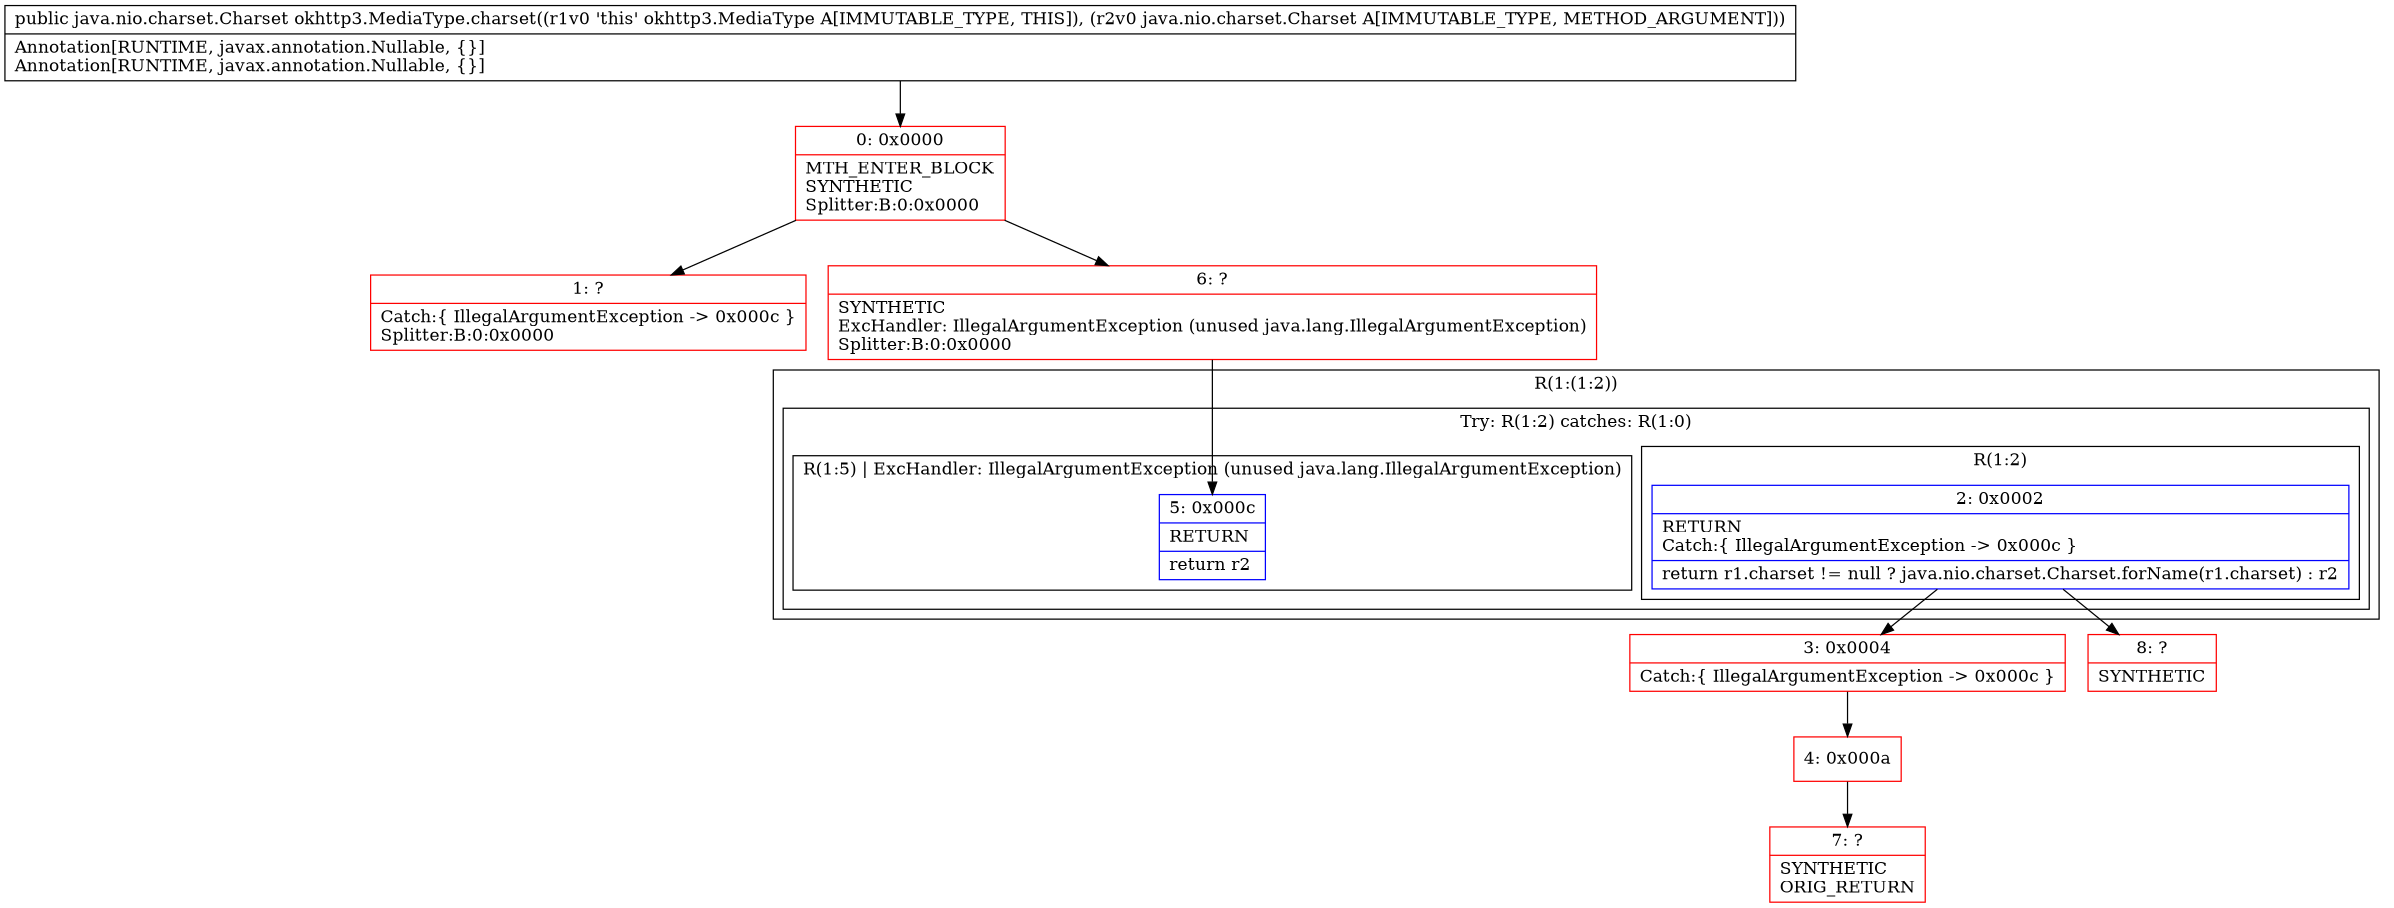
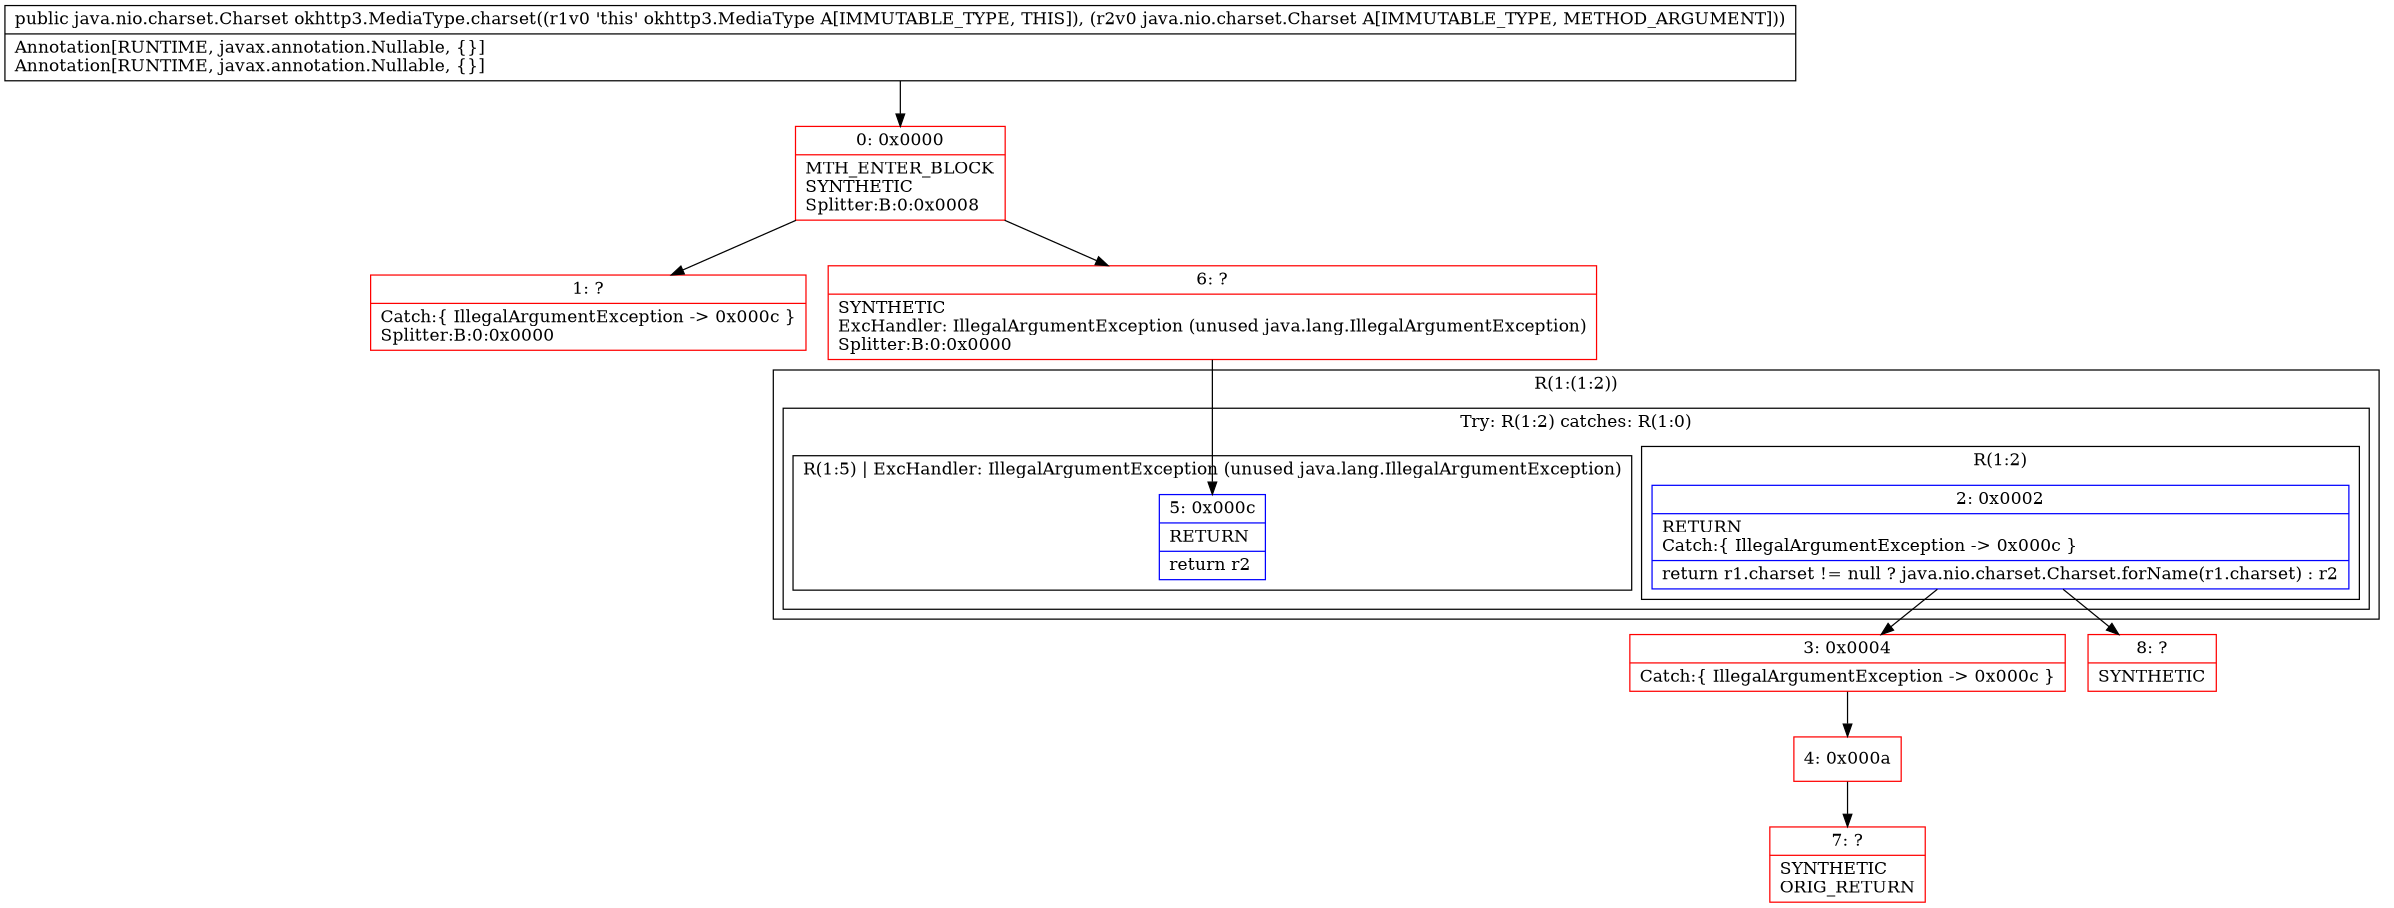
node "0: 0x0000": text "Splitter:B:0:0x0000" -> "Splitter:B:0:0x0008"
